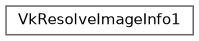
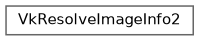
node "VkResolveImageInfo1": label "VkResolveImageInfo1" -> "VkResolveImageInfo2"
